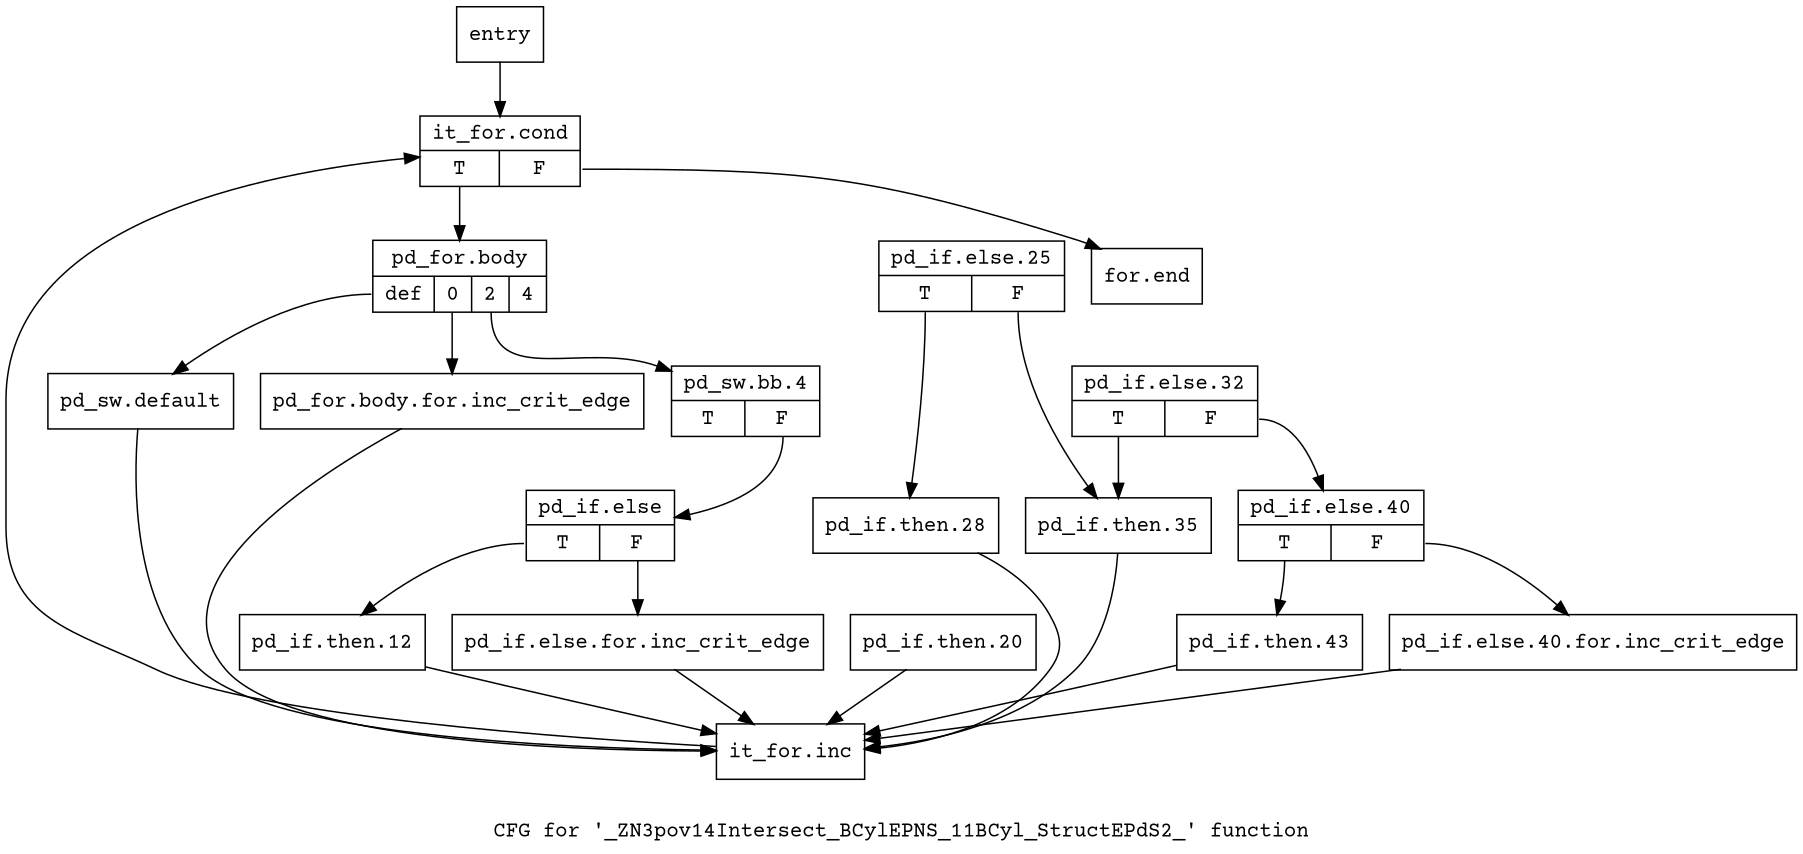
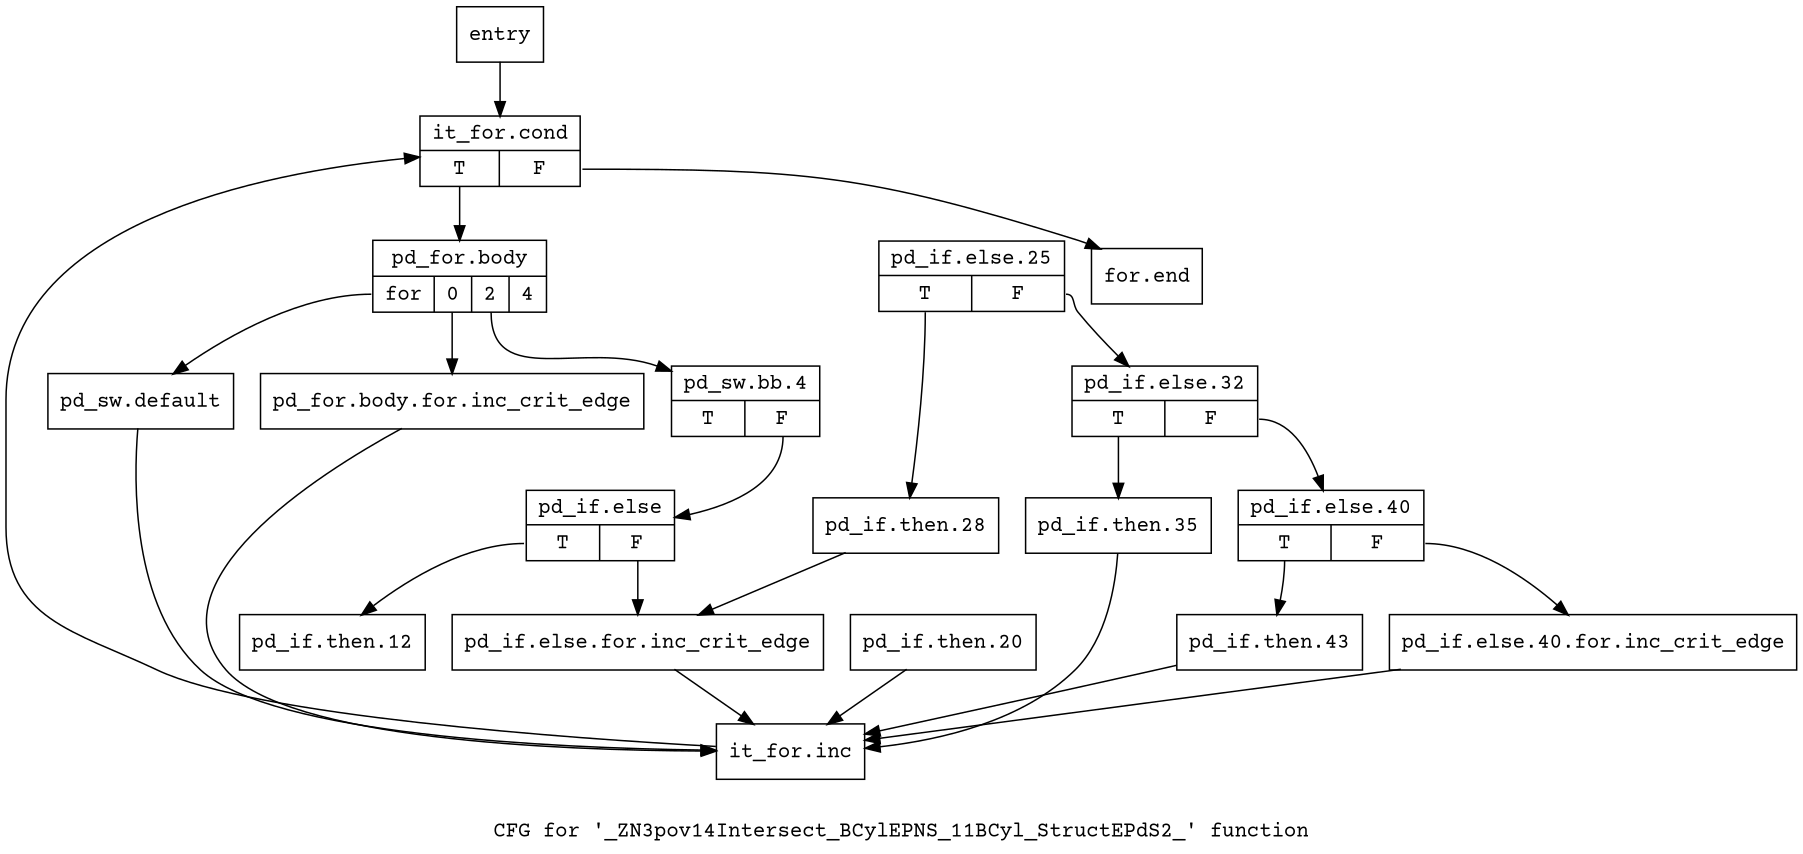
node "pd_for.body": text "def" -> "for"
edge "pd_if.else.25" -> "pd_if.then.35": now "pd_if.else.25" -> "pd_if.else.32"
edge "pd_if.then.28" -> "it_for.inc": now "pd_if.then.28" -> "pd_if.else.for.inc_crit_edge"
edge "pd_if.then.12" -> "it_for.inc": removed
